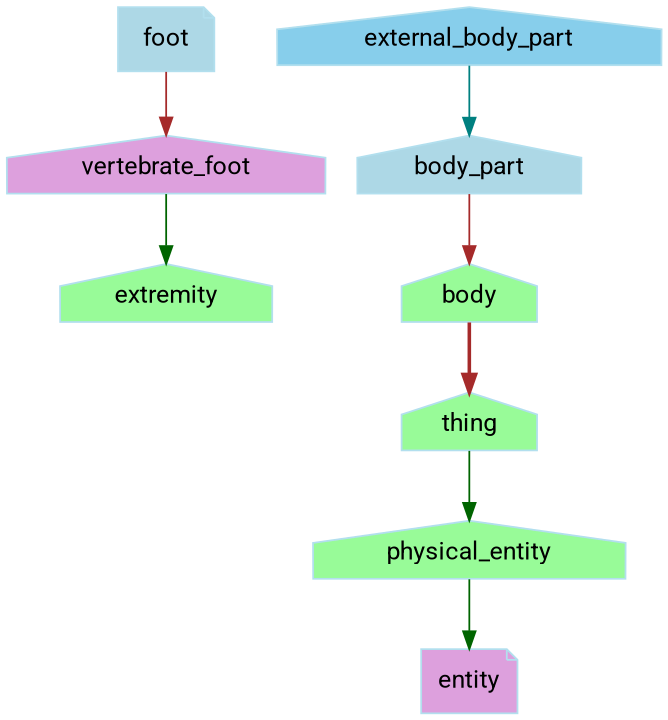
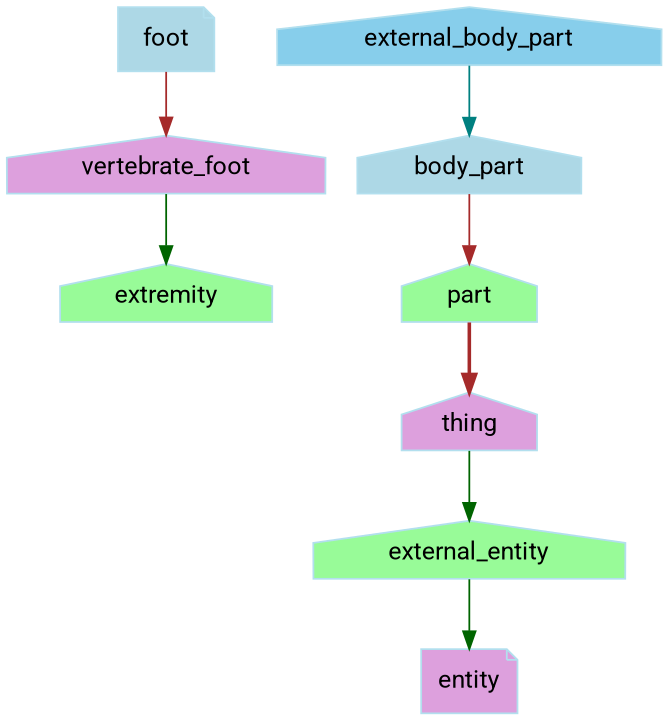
node "body": label "body" -> "part"
node "thing": fillcolor palegreen -> plum
node "physical_entity": label "physical_entity" -> "external_entity"
